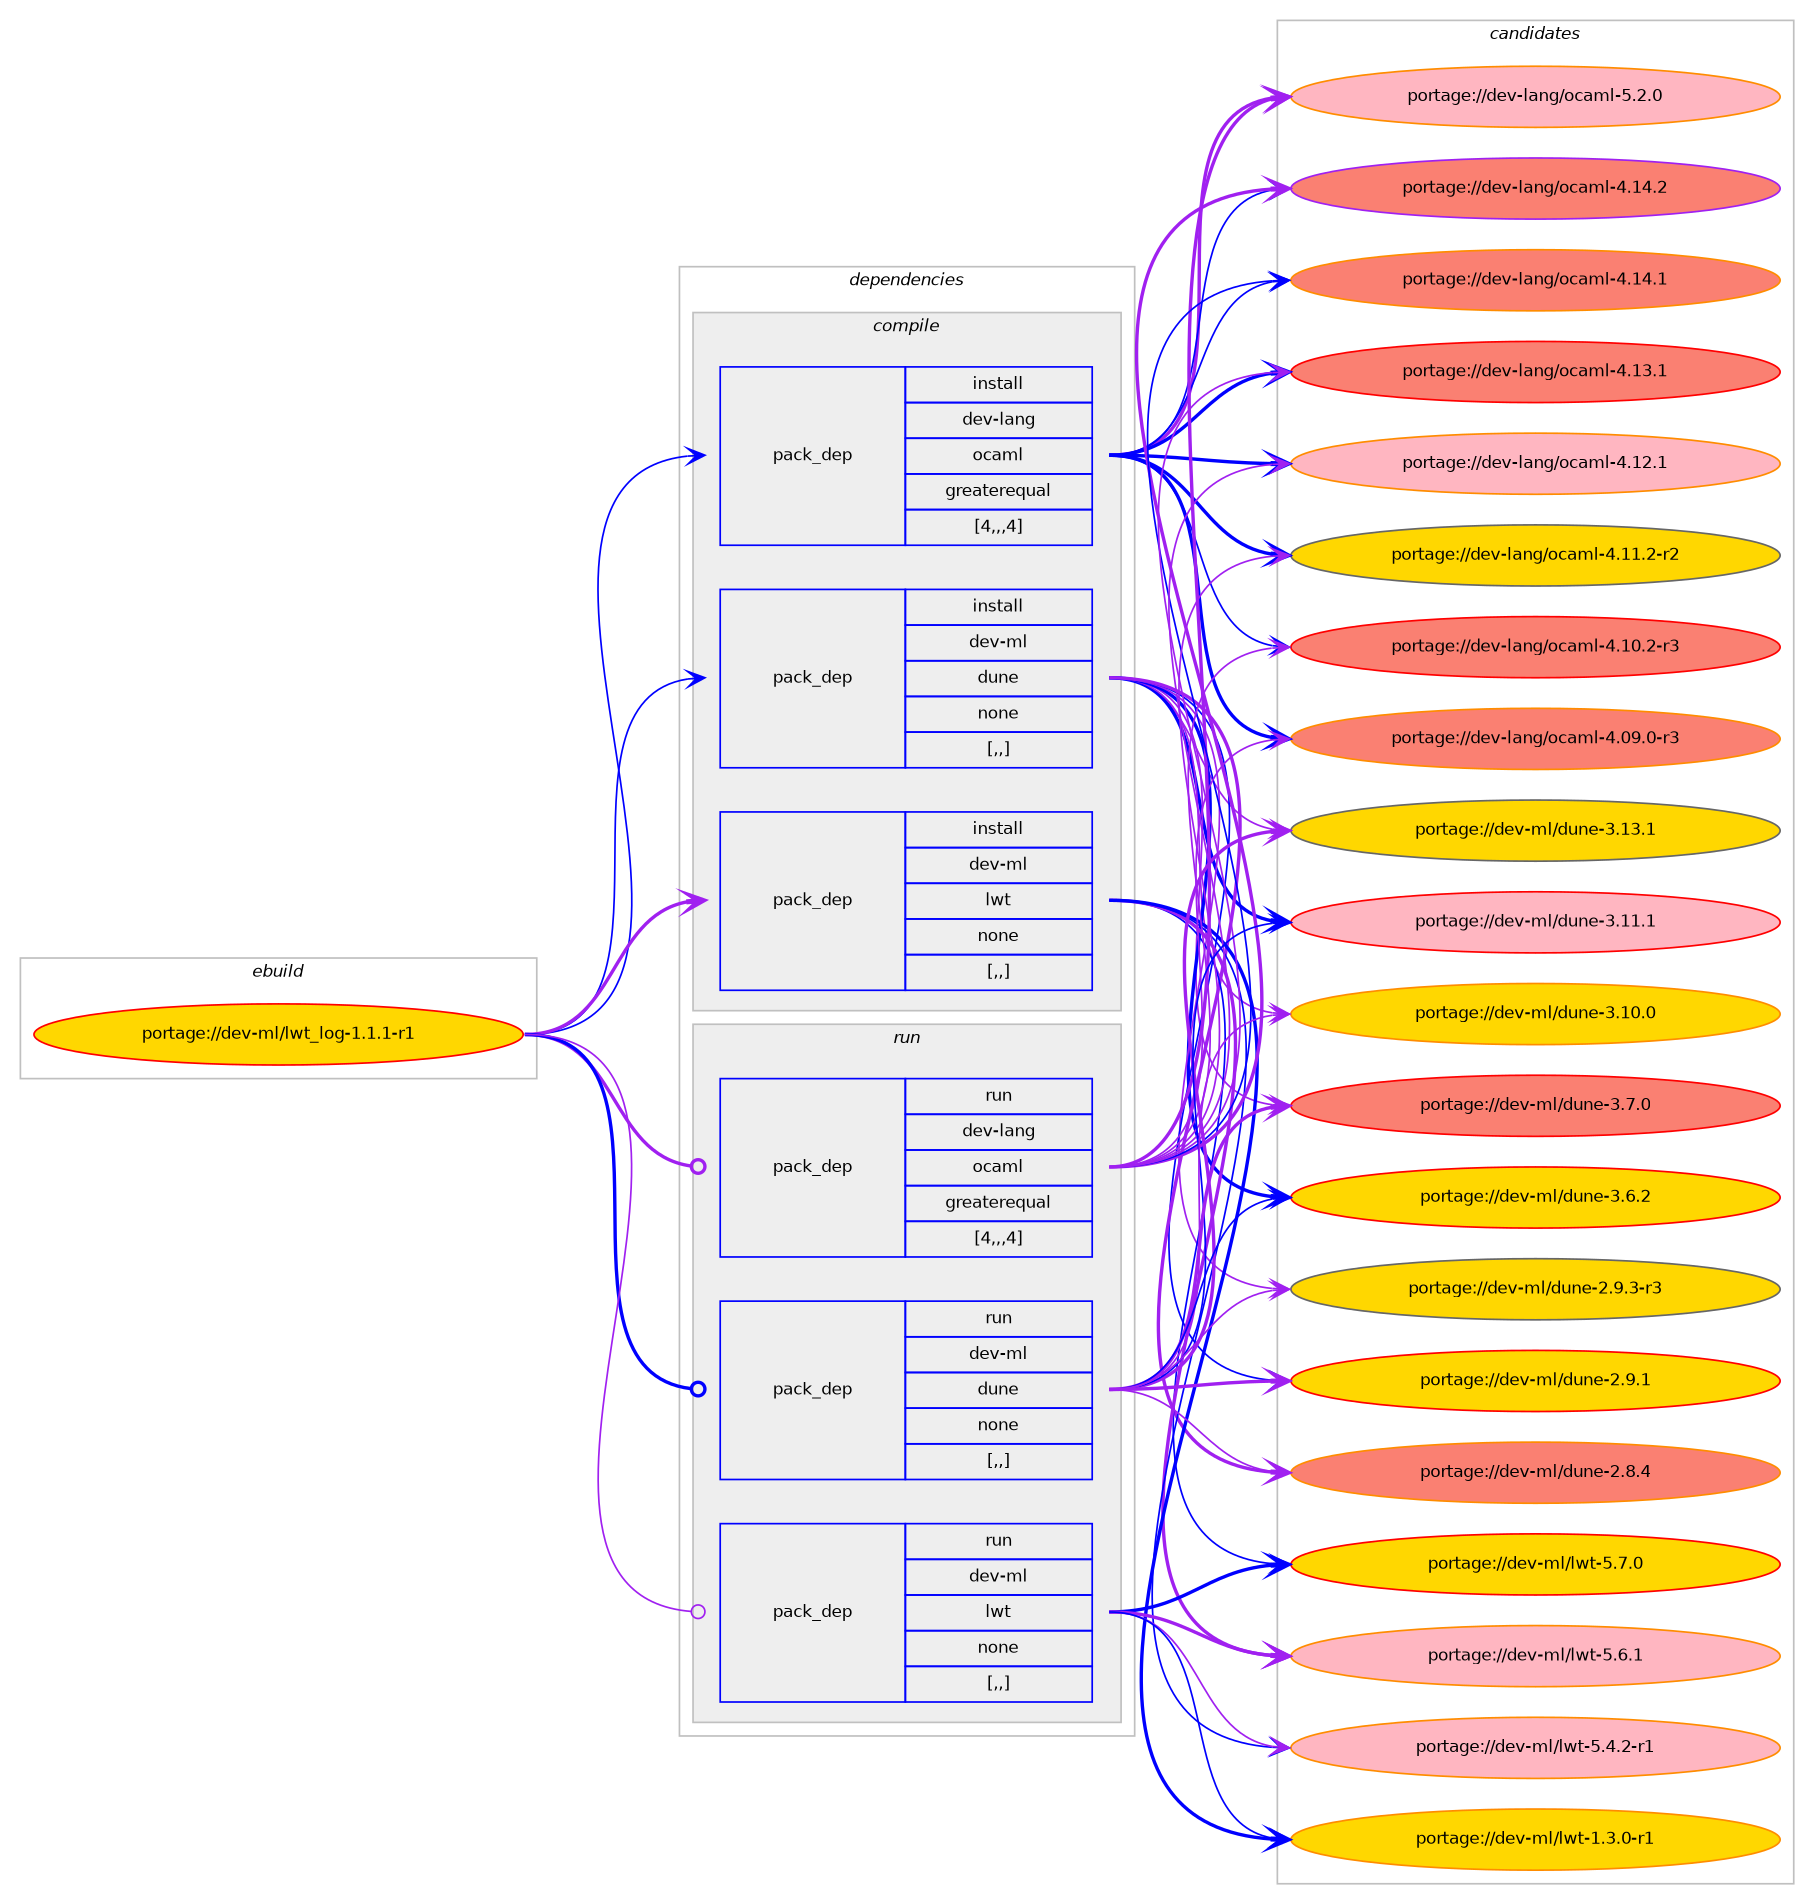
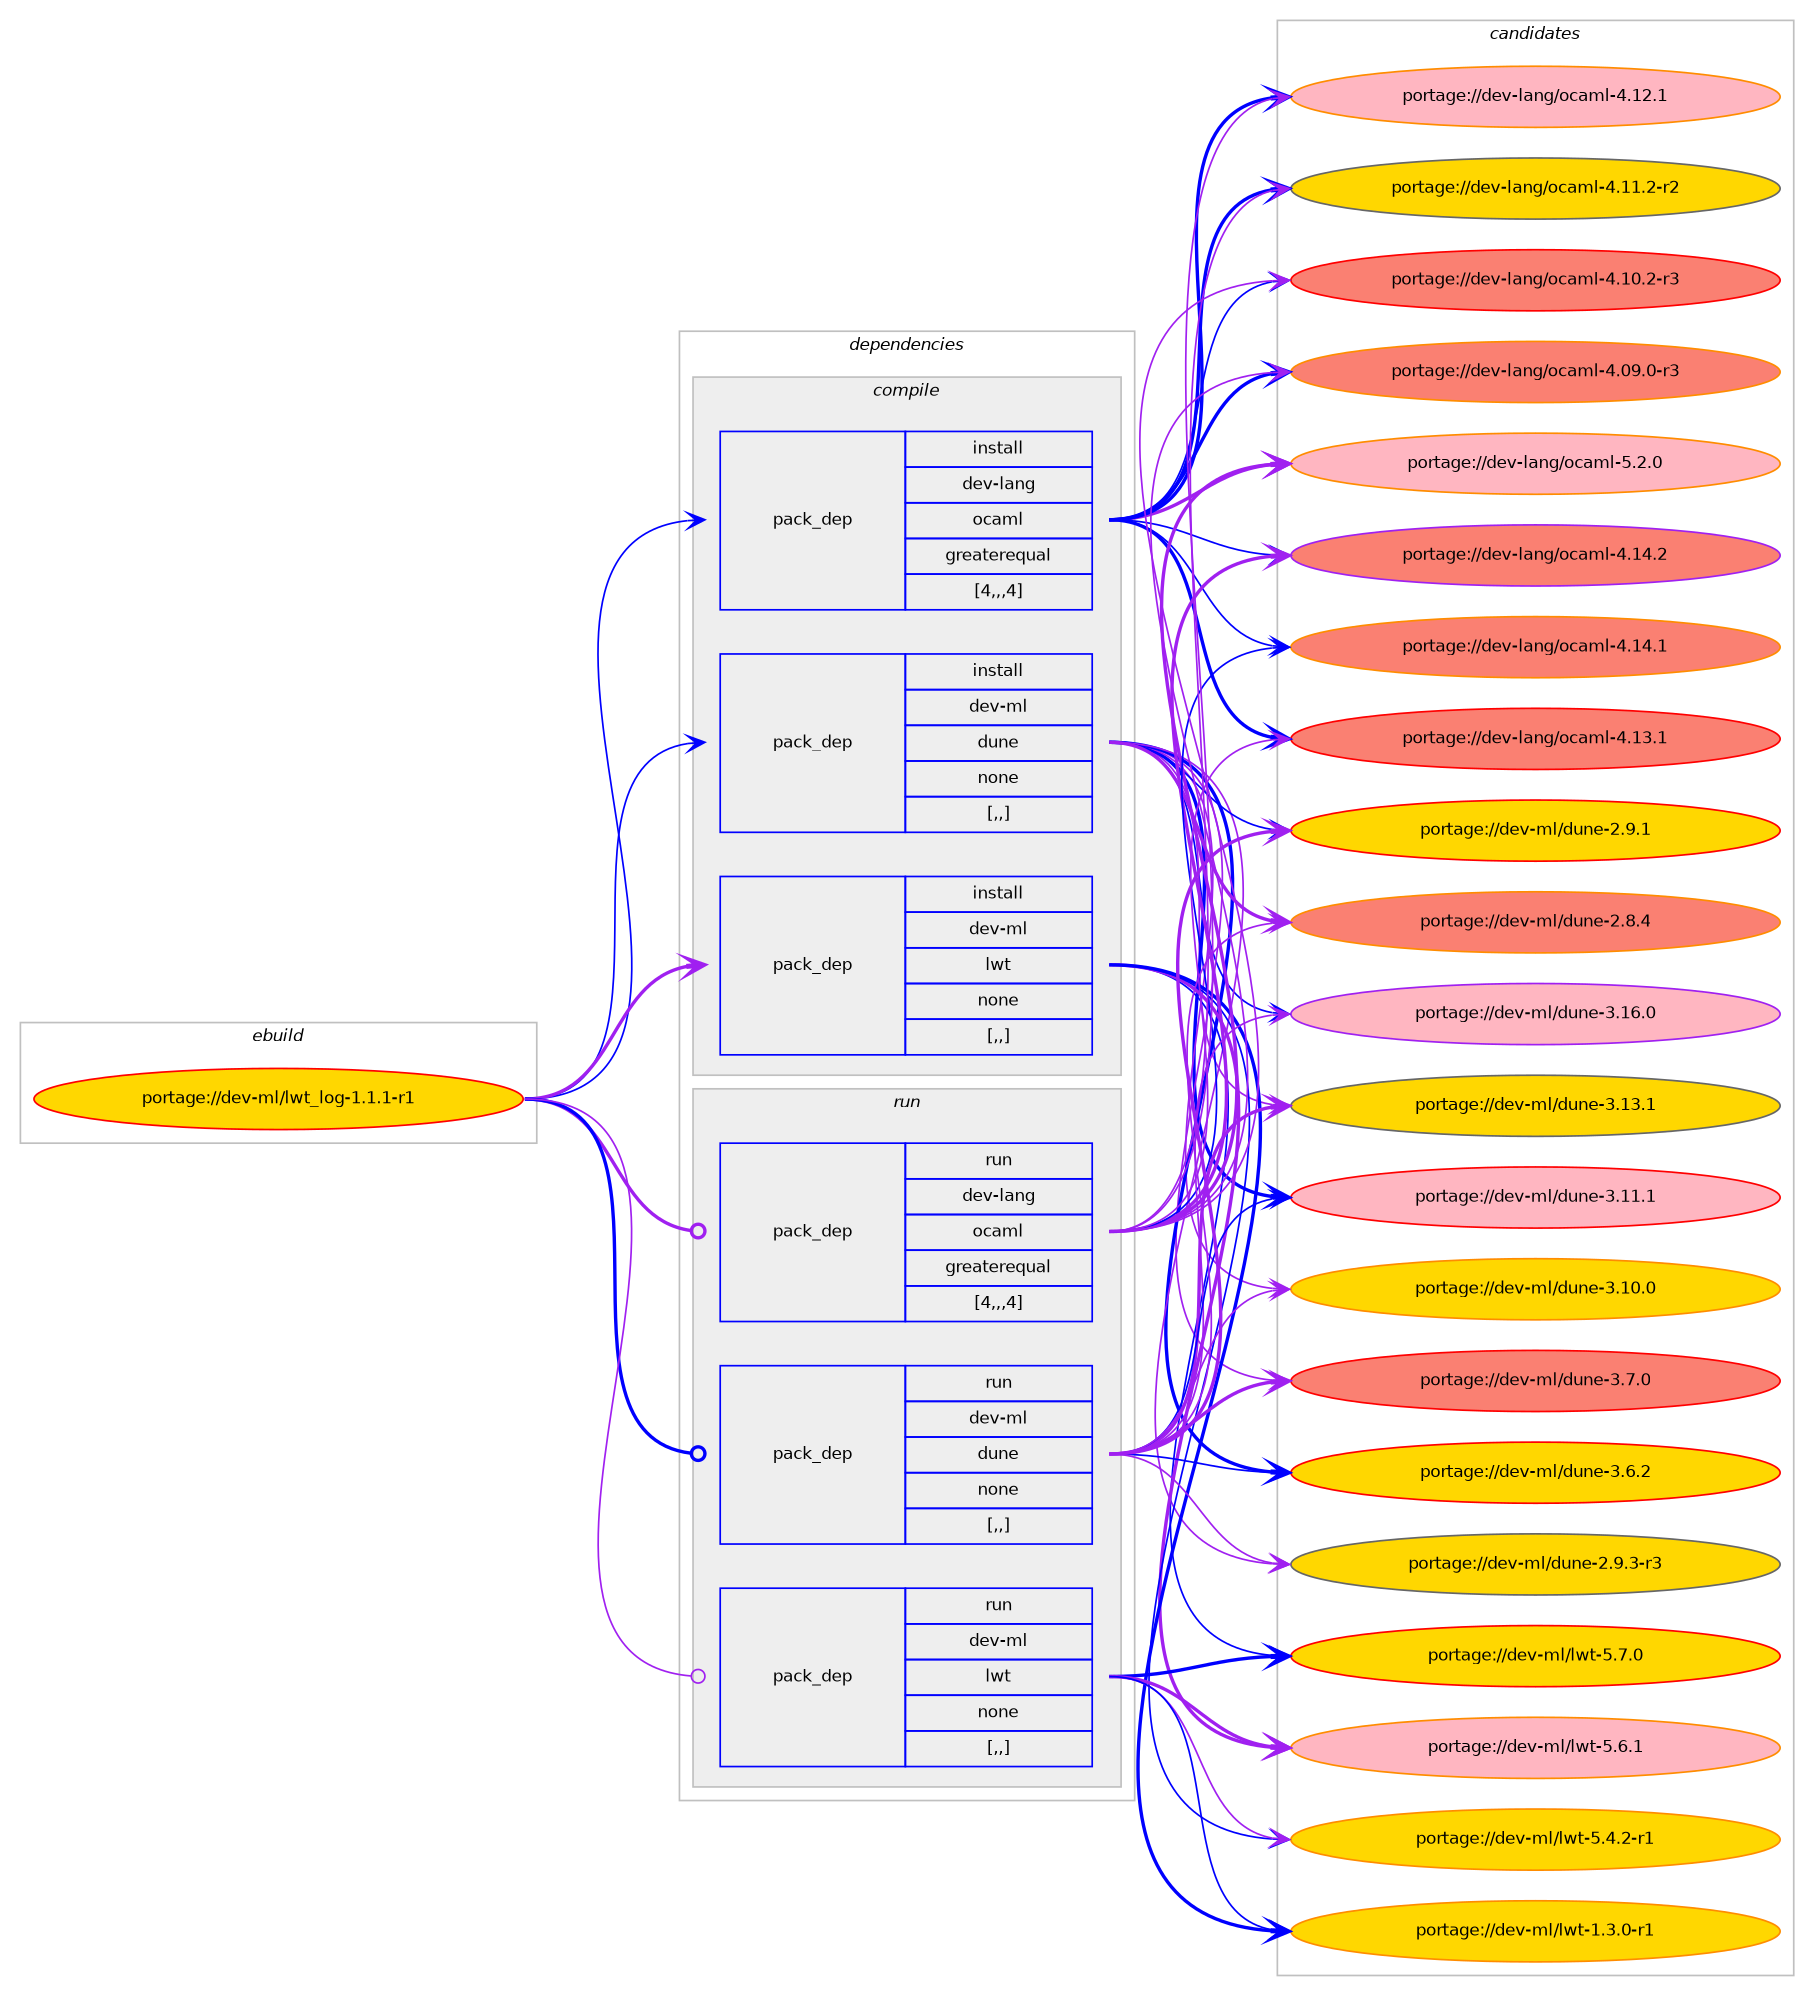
node "portage://dev-ml/dune-3.16.0": added
node "portage://dev-ml/lwt-5.4.2-r1": fillcolor lightpink -> gold
